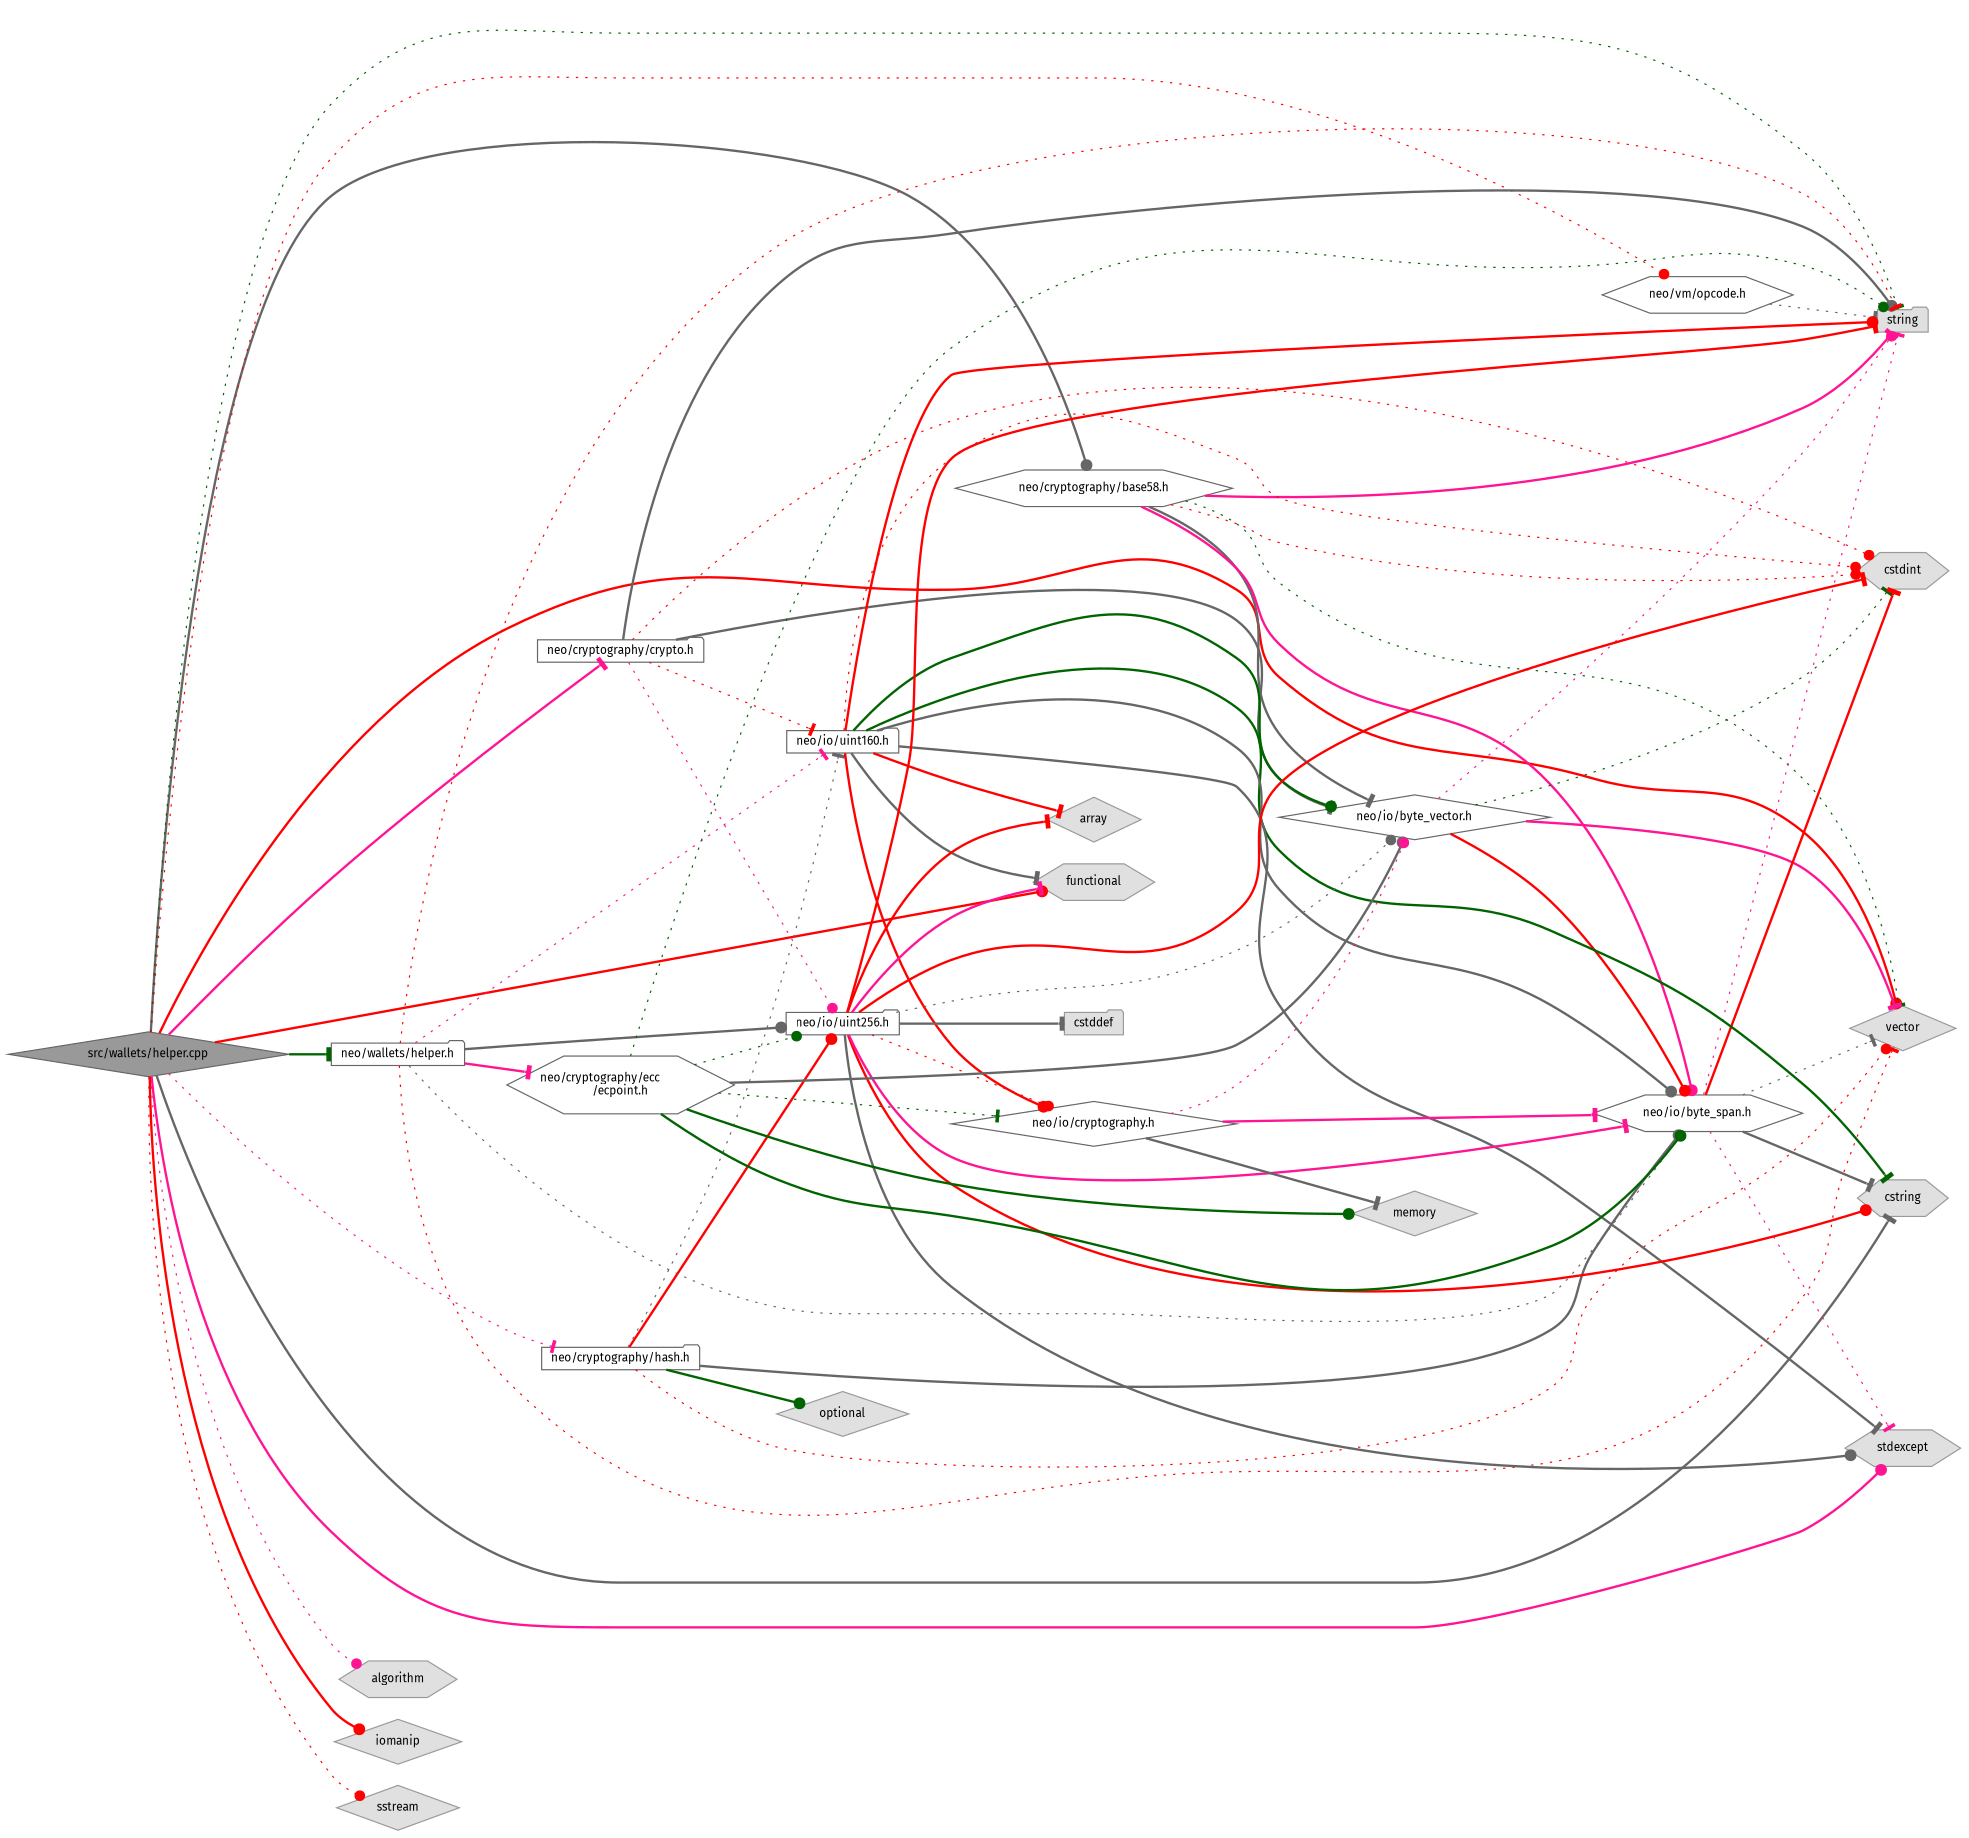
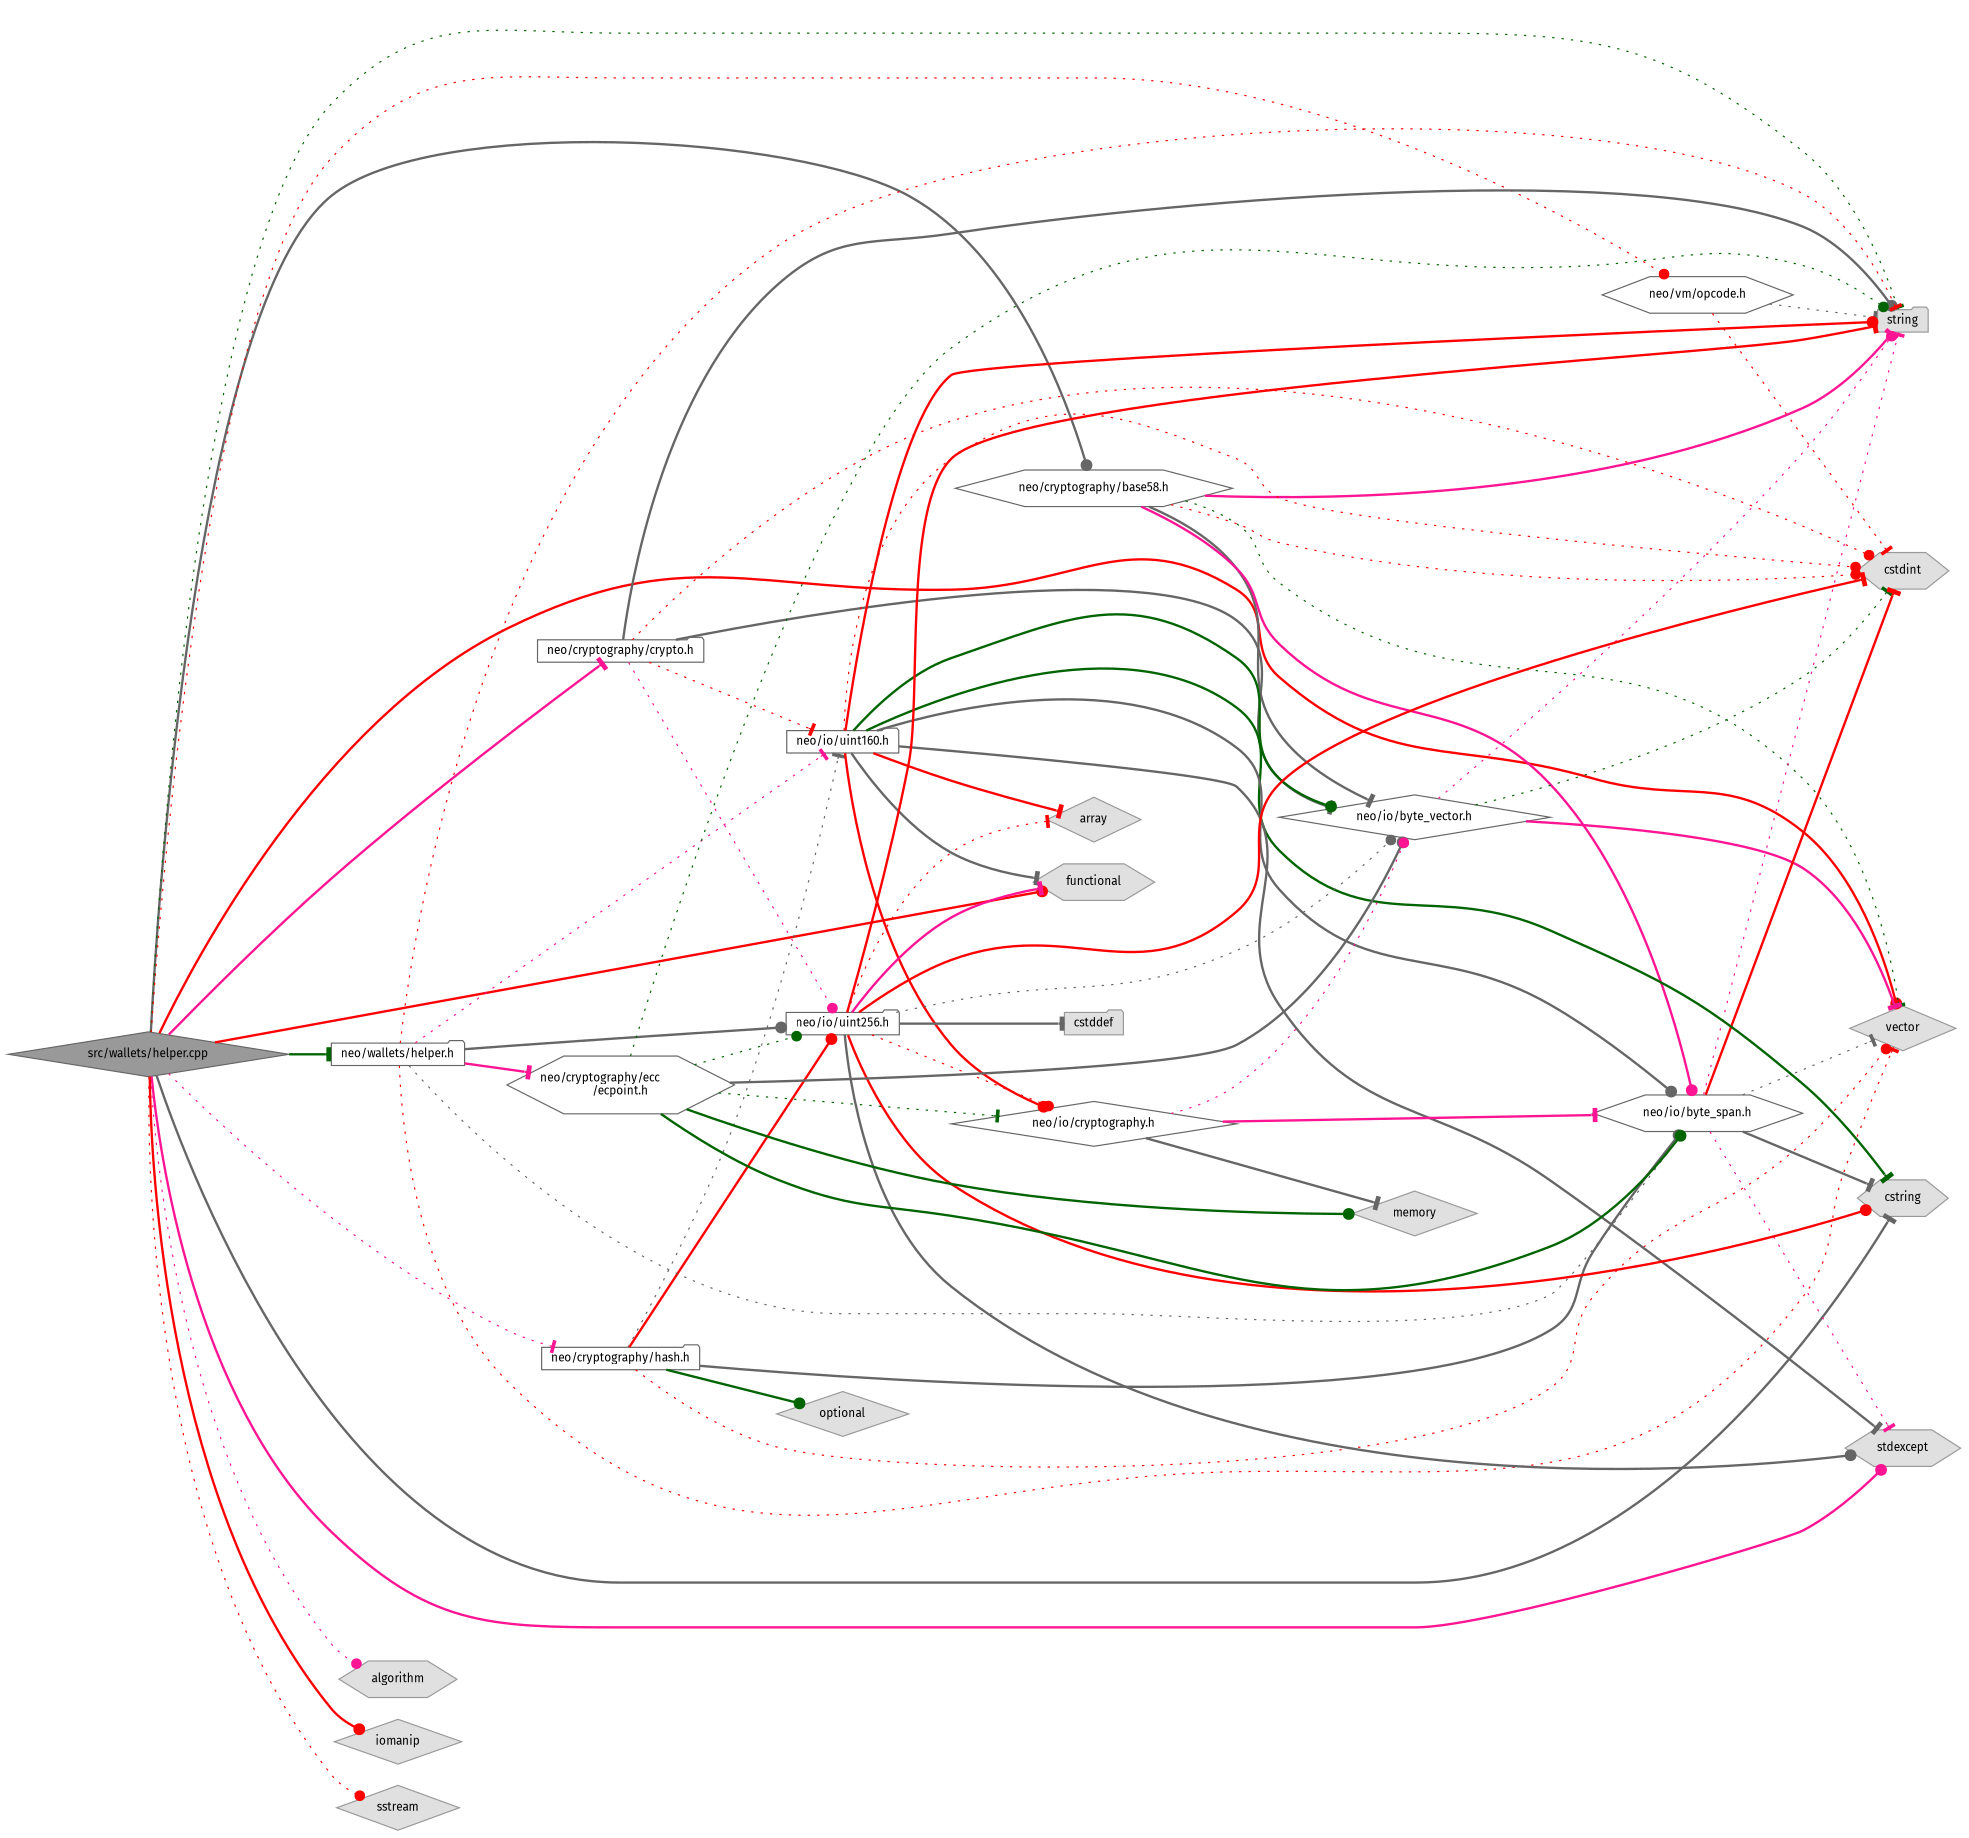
edge "neo/vm/opcode.h" -> "cstdint": added
edge "neo/io/uint256.h" -> "array": style bold -> dotted
edge "neo/io/byte_vector.h" -> "neo/io/byte_span.h": removed
edge "neo/io/uint256.h" -> "neo/io/byte_span.h": removed
